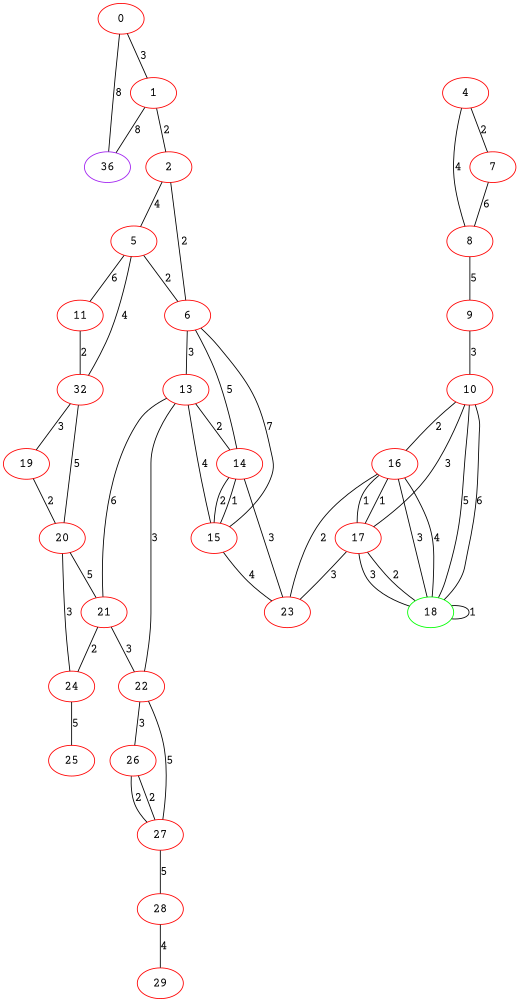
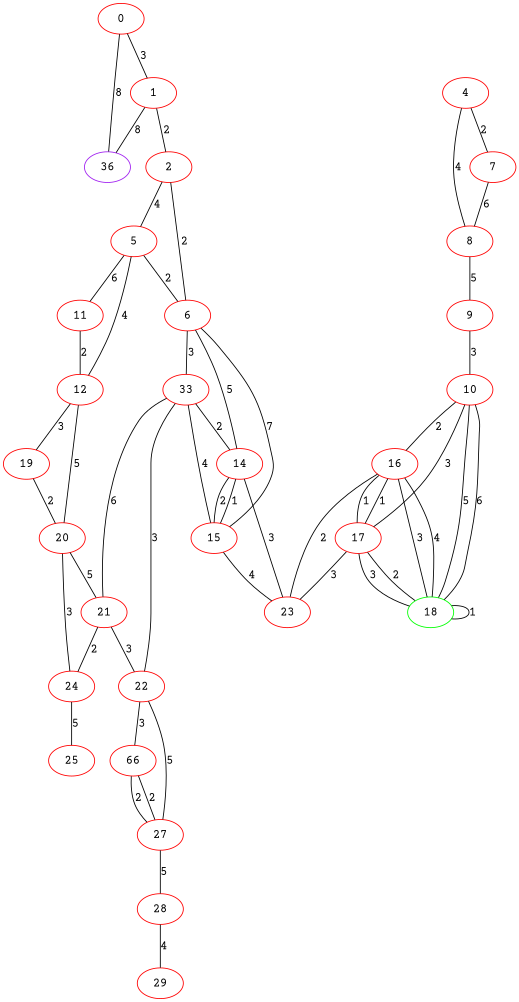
node "32": label "32" -> "12"
node "13": label "13" -> "33"
node "26": label "26" -> "66"
